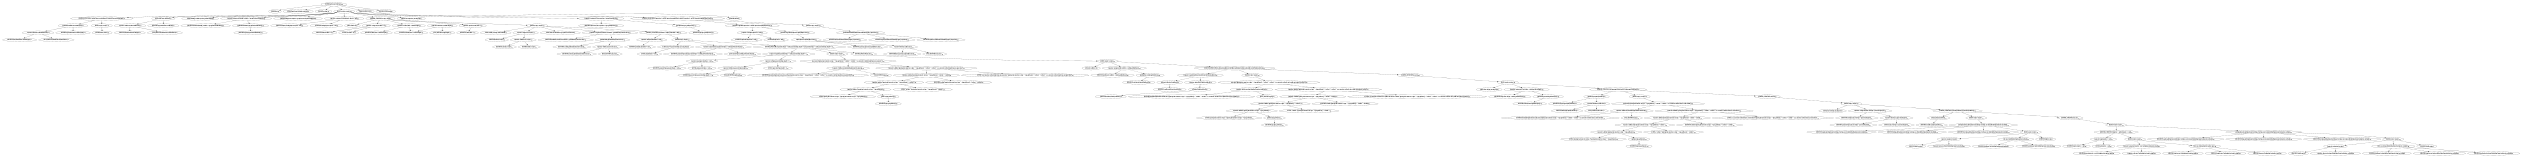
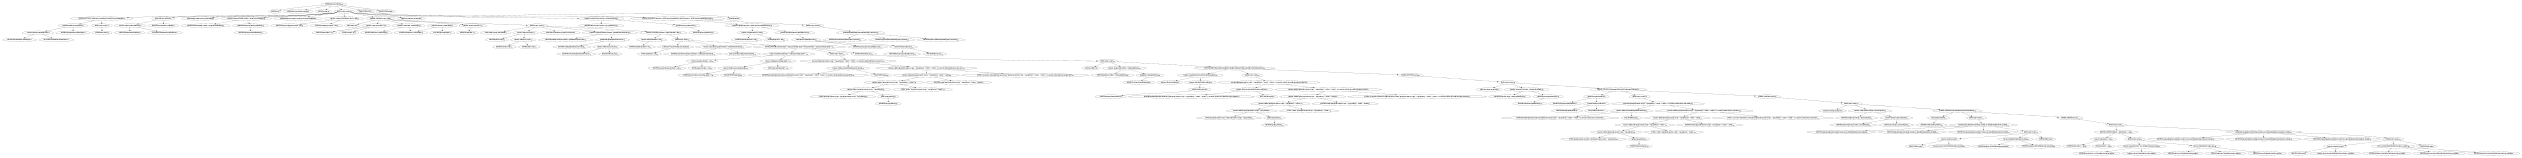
node "(IDENTIFIER,modifiers,isAbstract(modifiers))": removed
